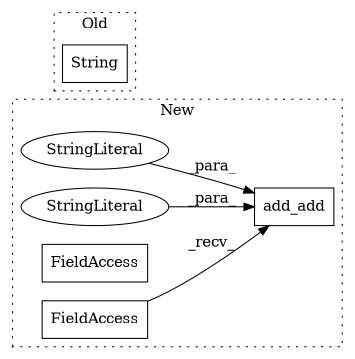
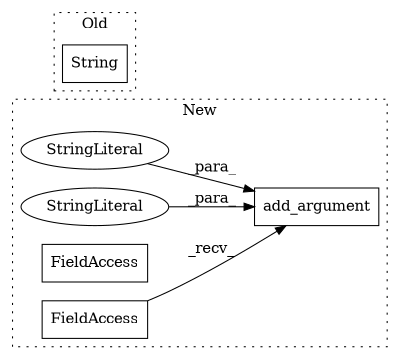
node "add_add": label "add_add" -> "add_argument"
